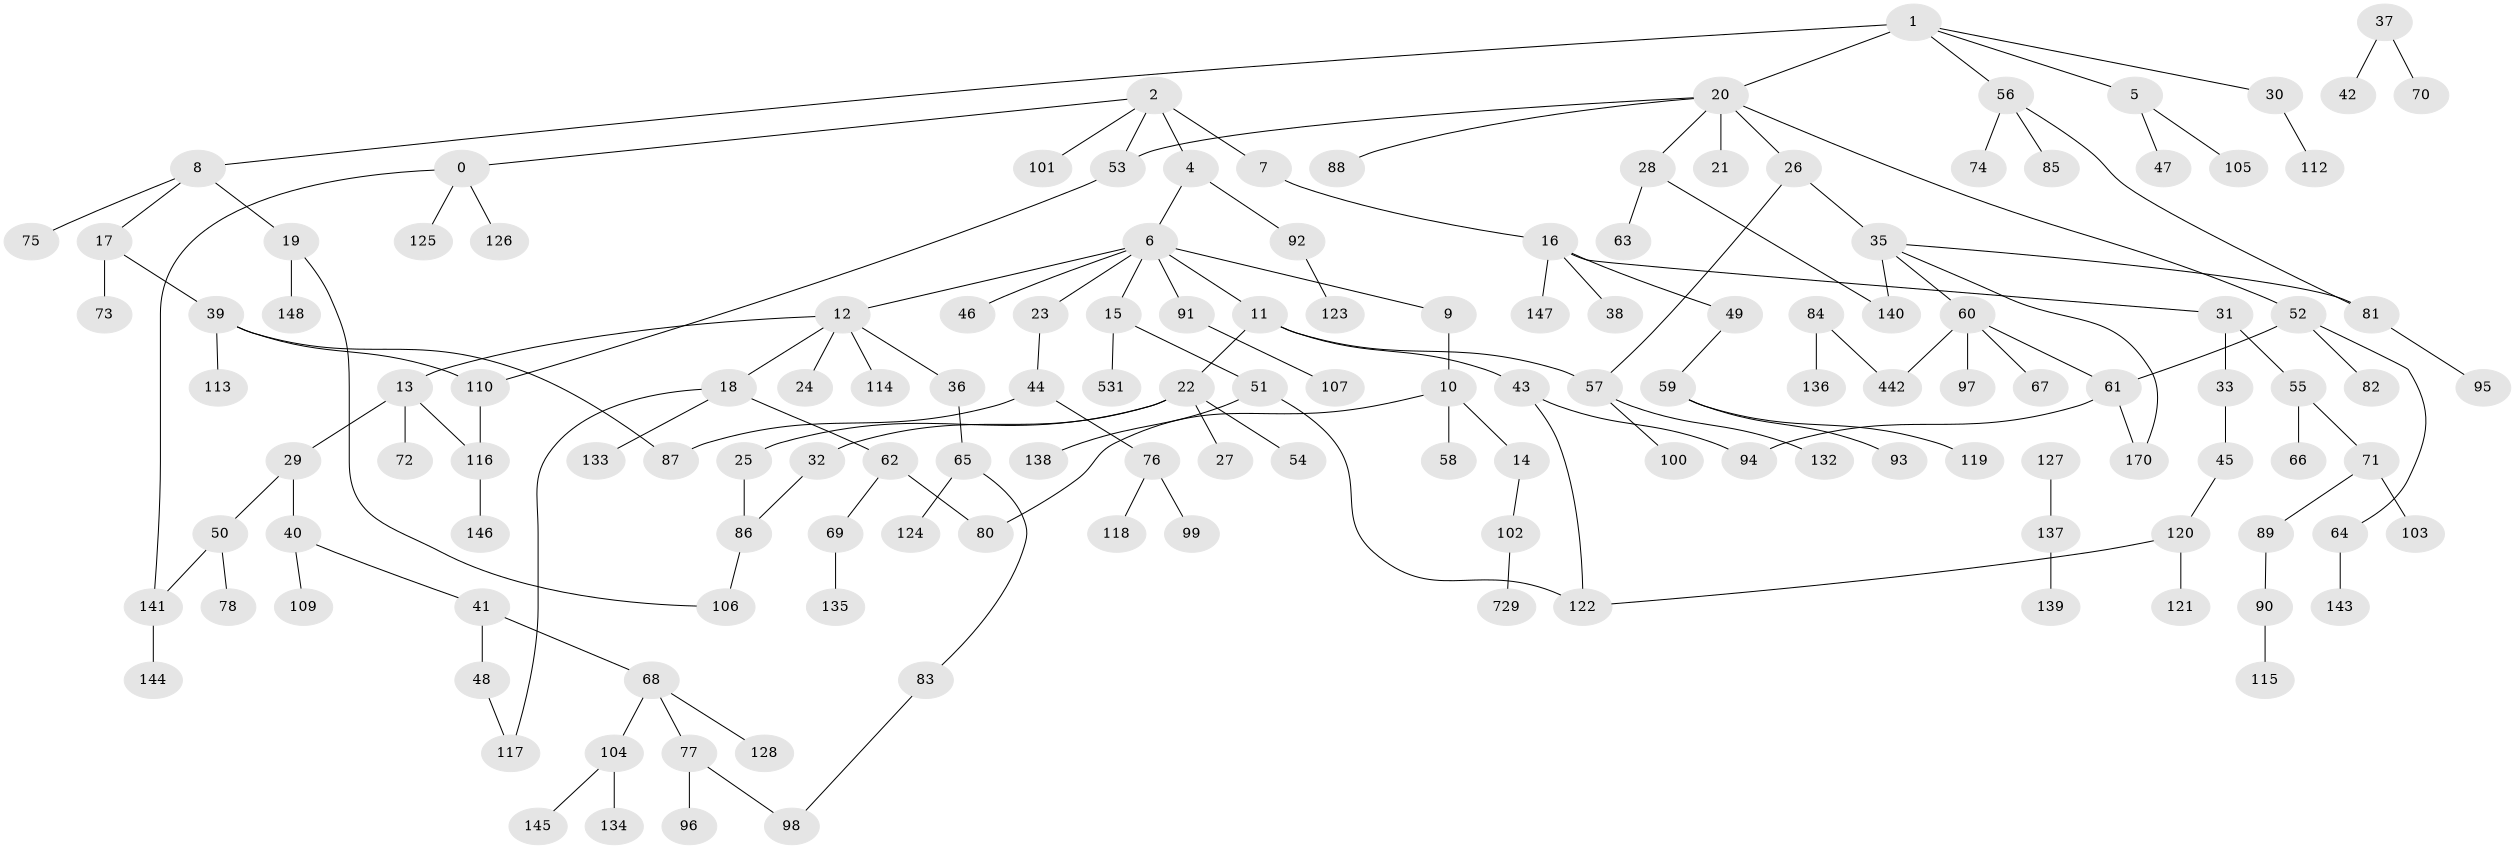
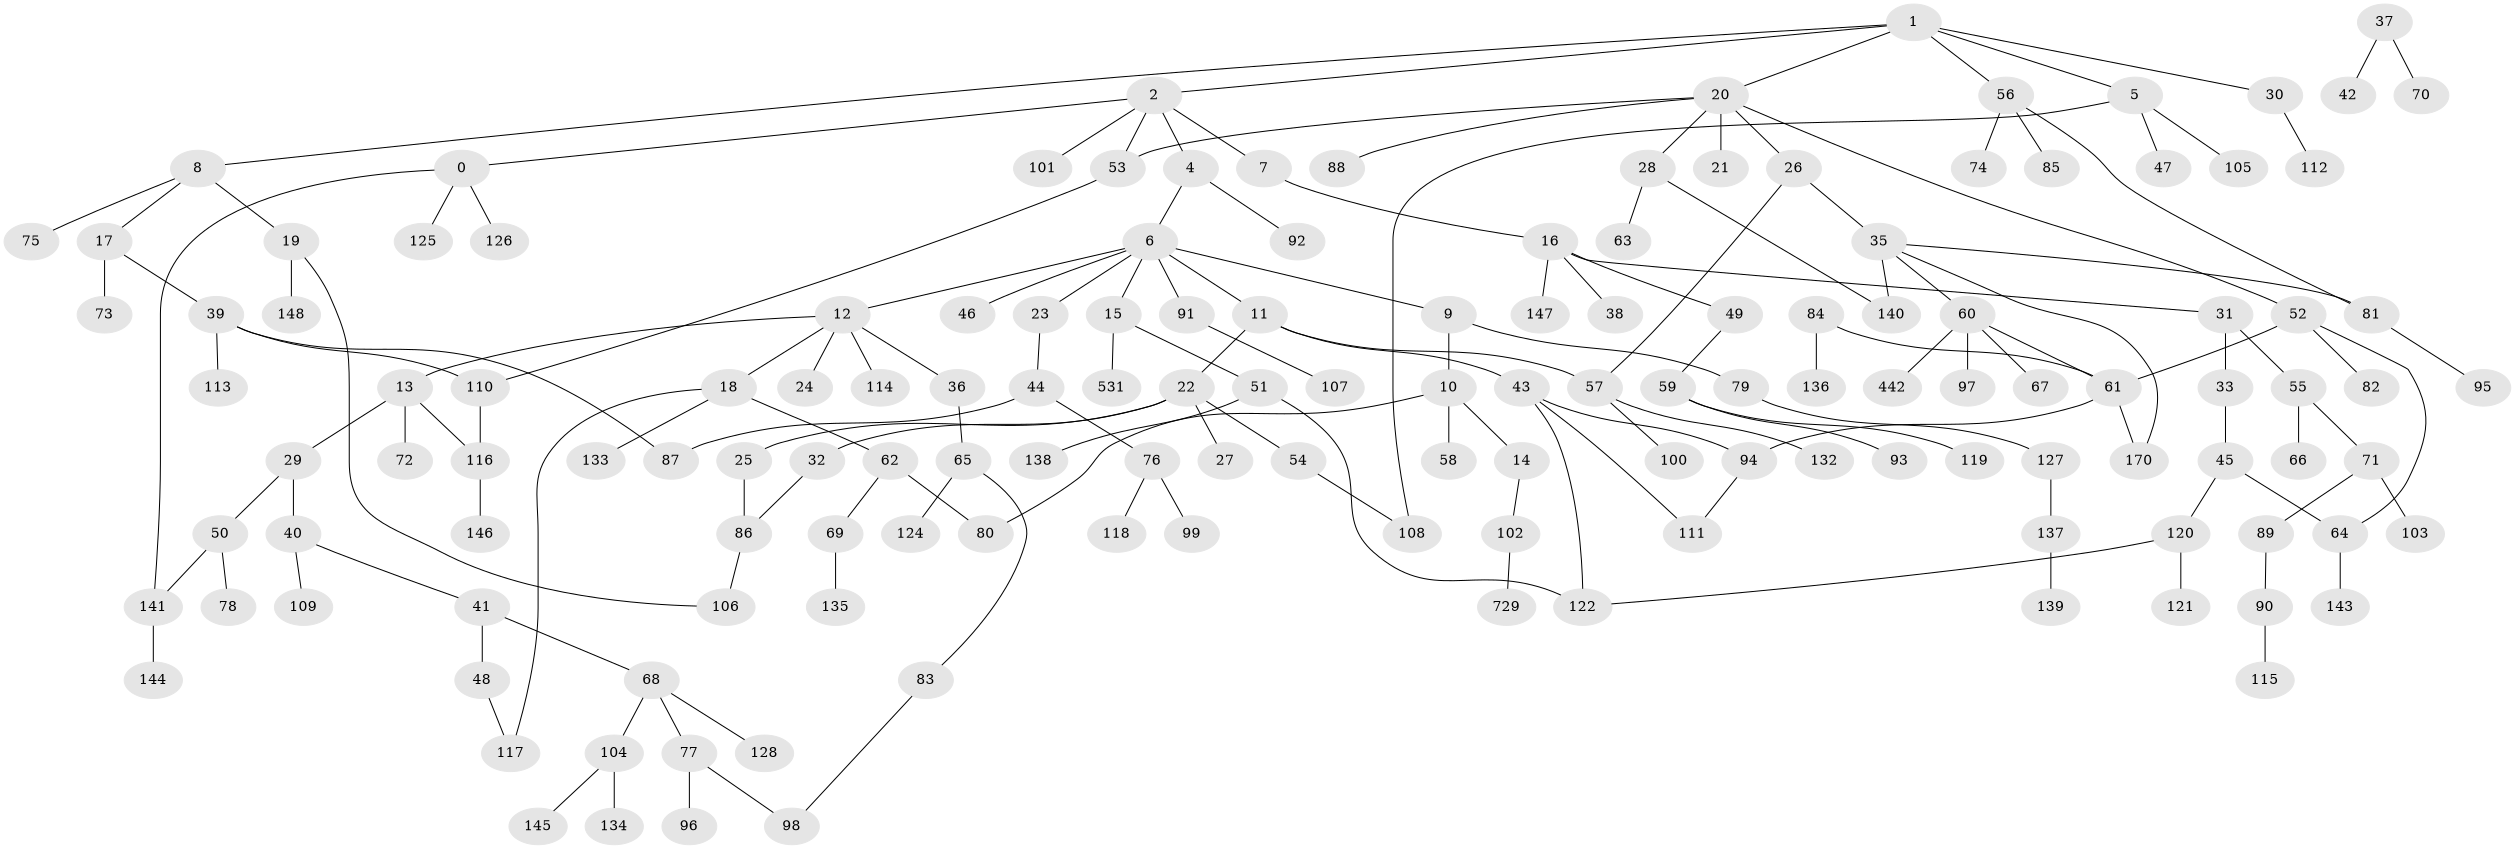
edge "1" -- "2": added
node "123": removed
edge "84" -- "442": now "84" -- "61"
node "79": added
edge "45" -- "64": added
node "108": added
node "111": added
